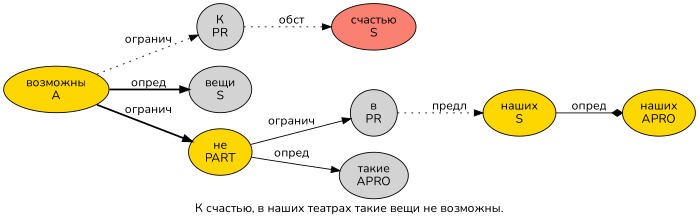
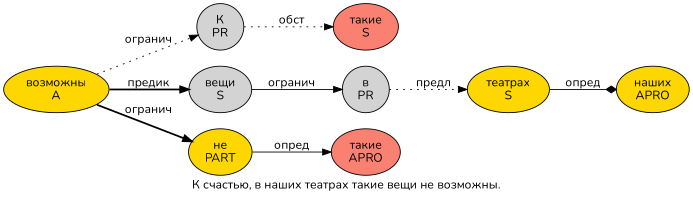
node "счастью S": label "счастью S" -> "такие S"
edge "возможны A" -> "вещи S": label "опред" -> "предик"
node "наших S": label "наших S" -> "театрах S"
edge "не PART" -> "в PR": now "вещи S" -> "в PR"
node "такие APRO": fillcolor lightgrey -> salmon
